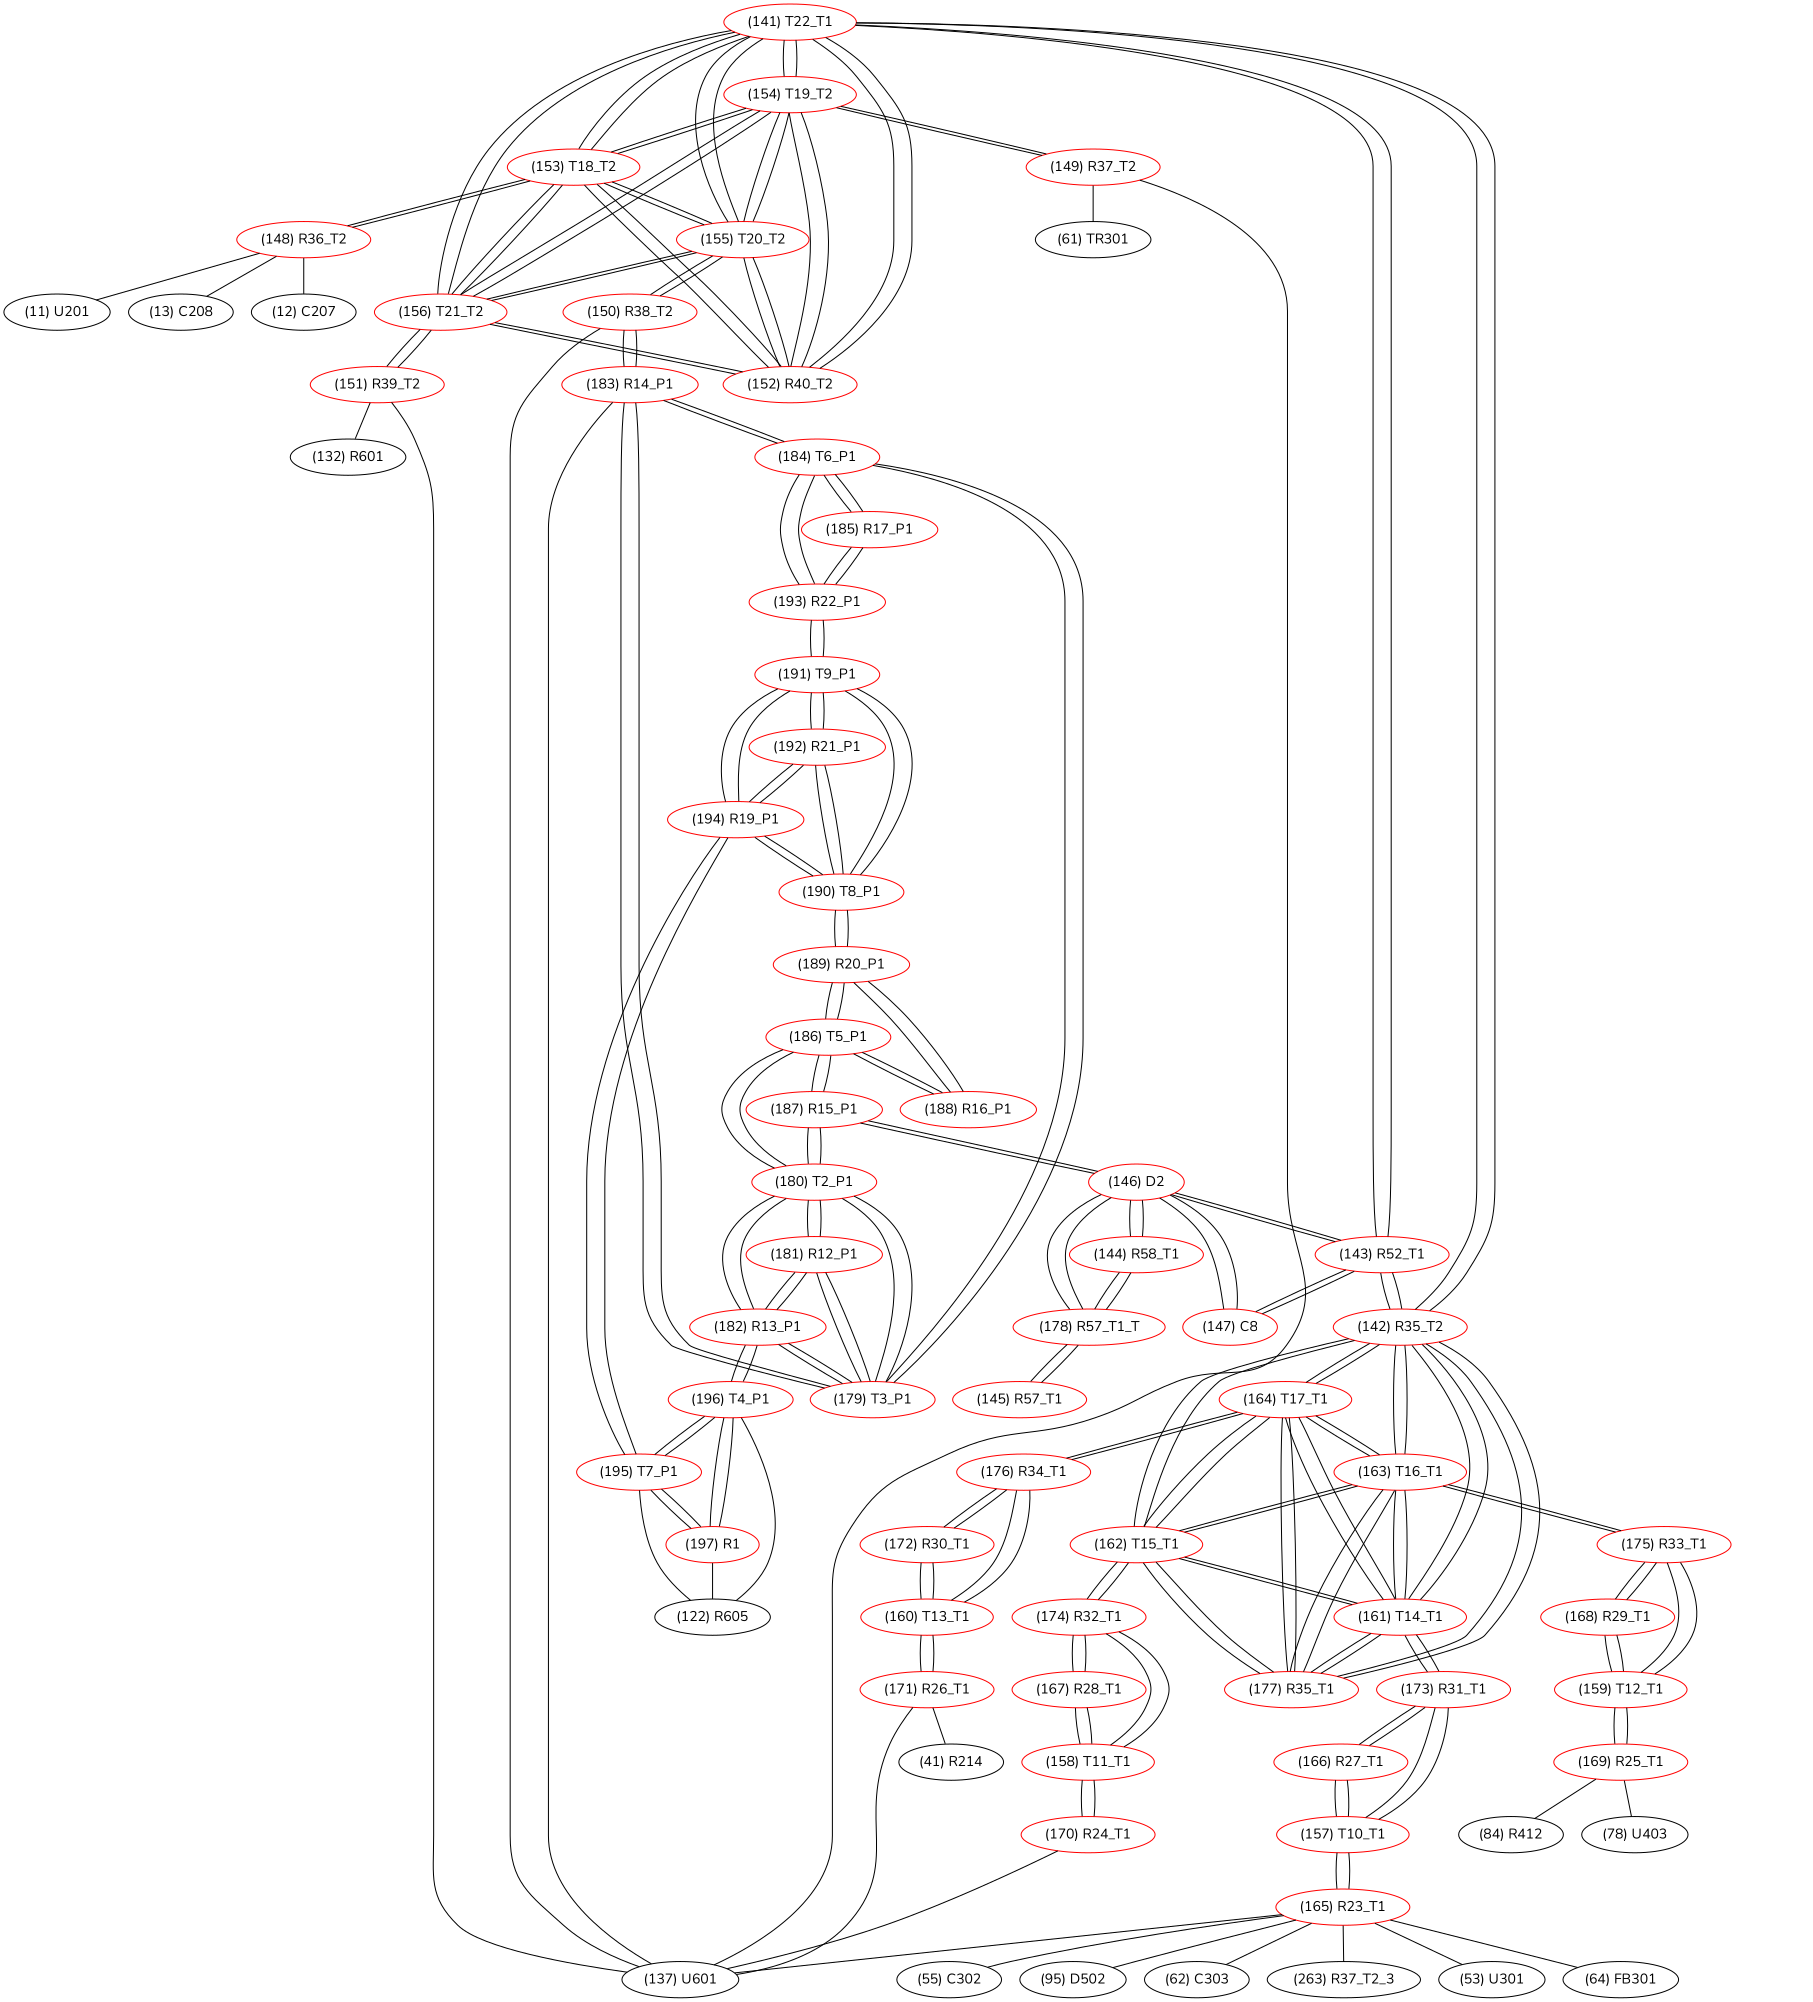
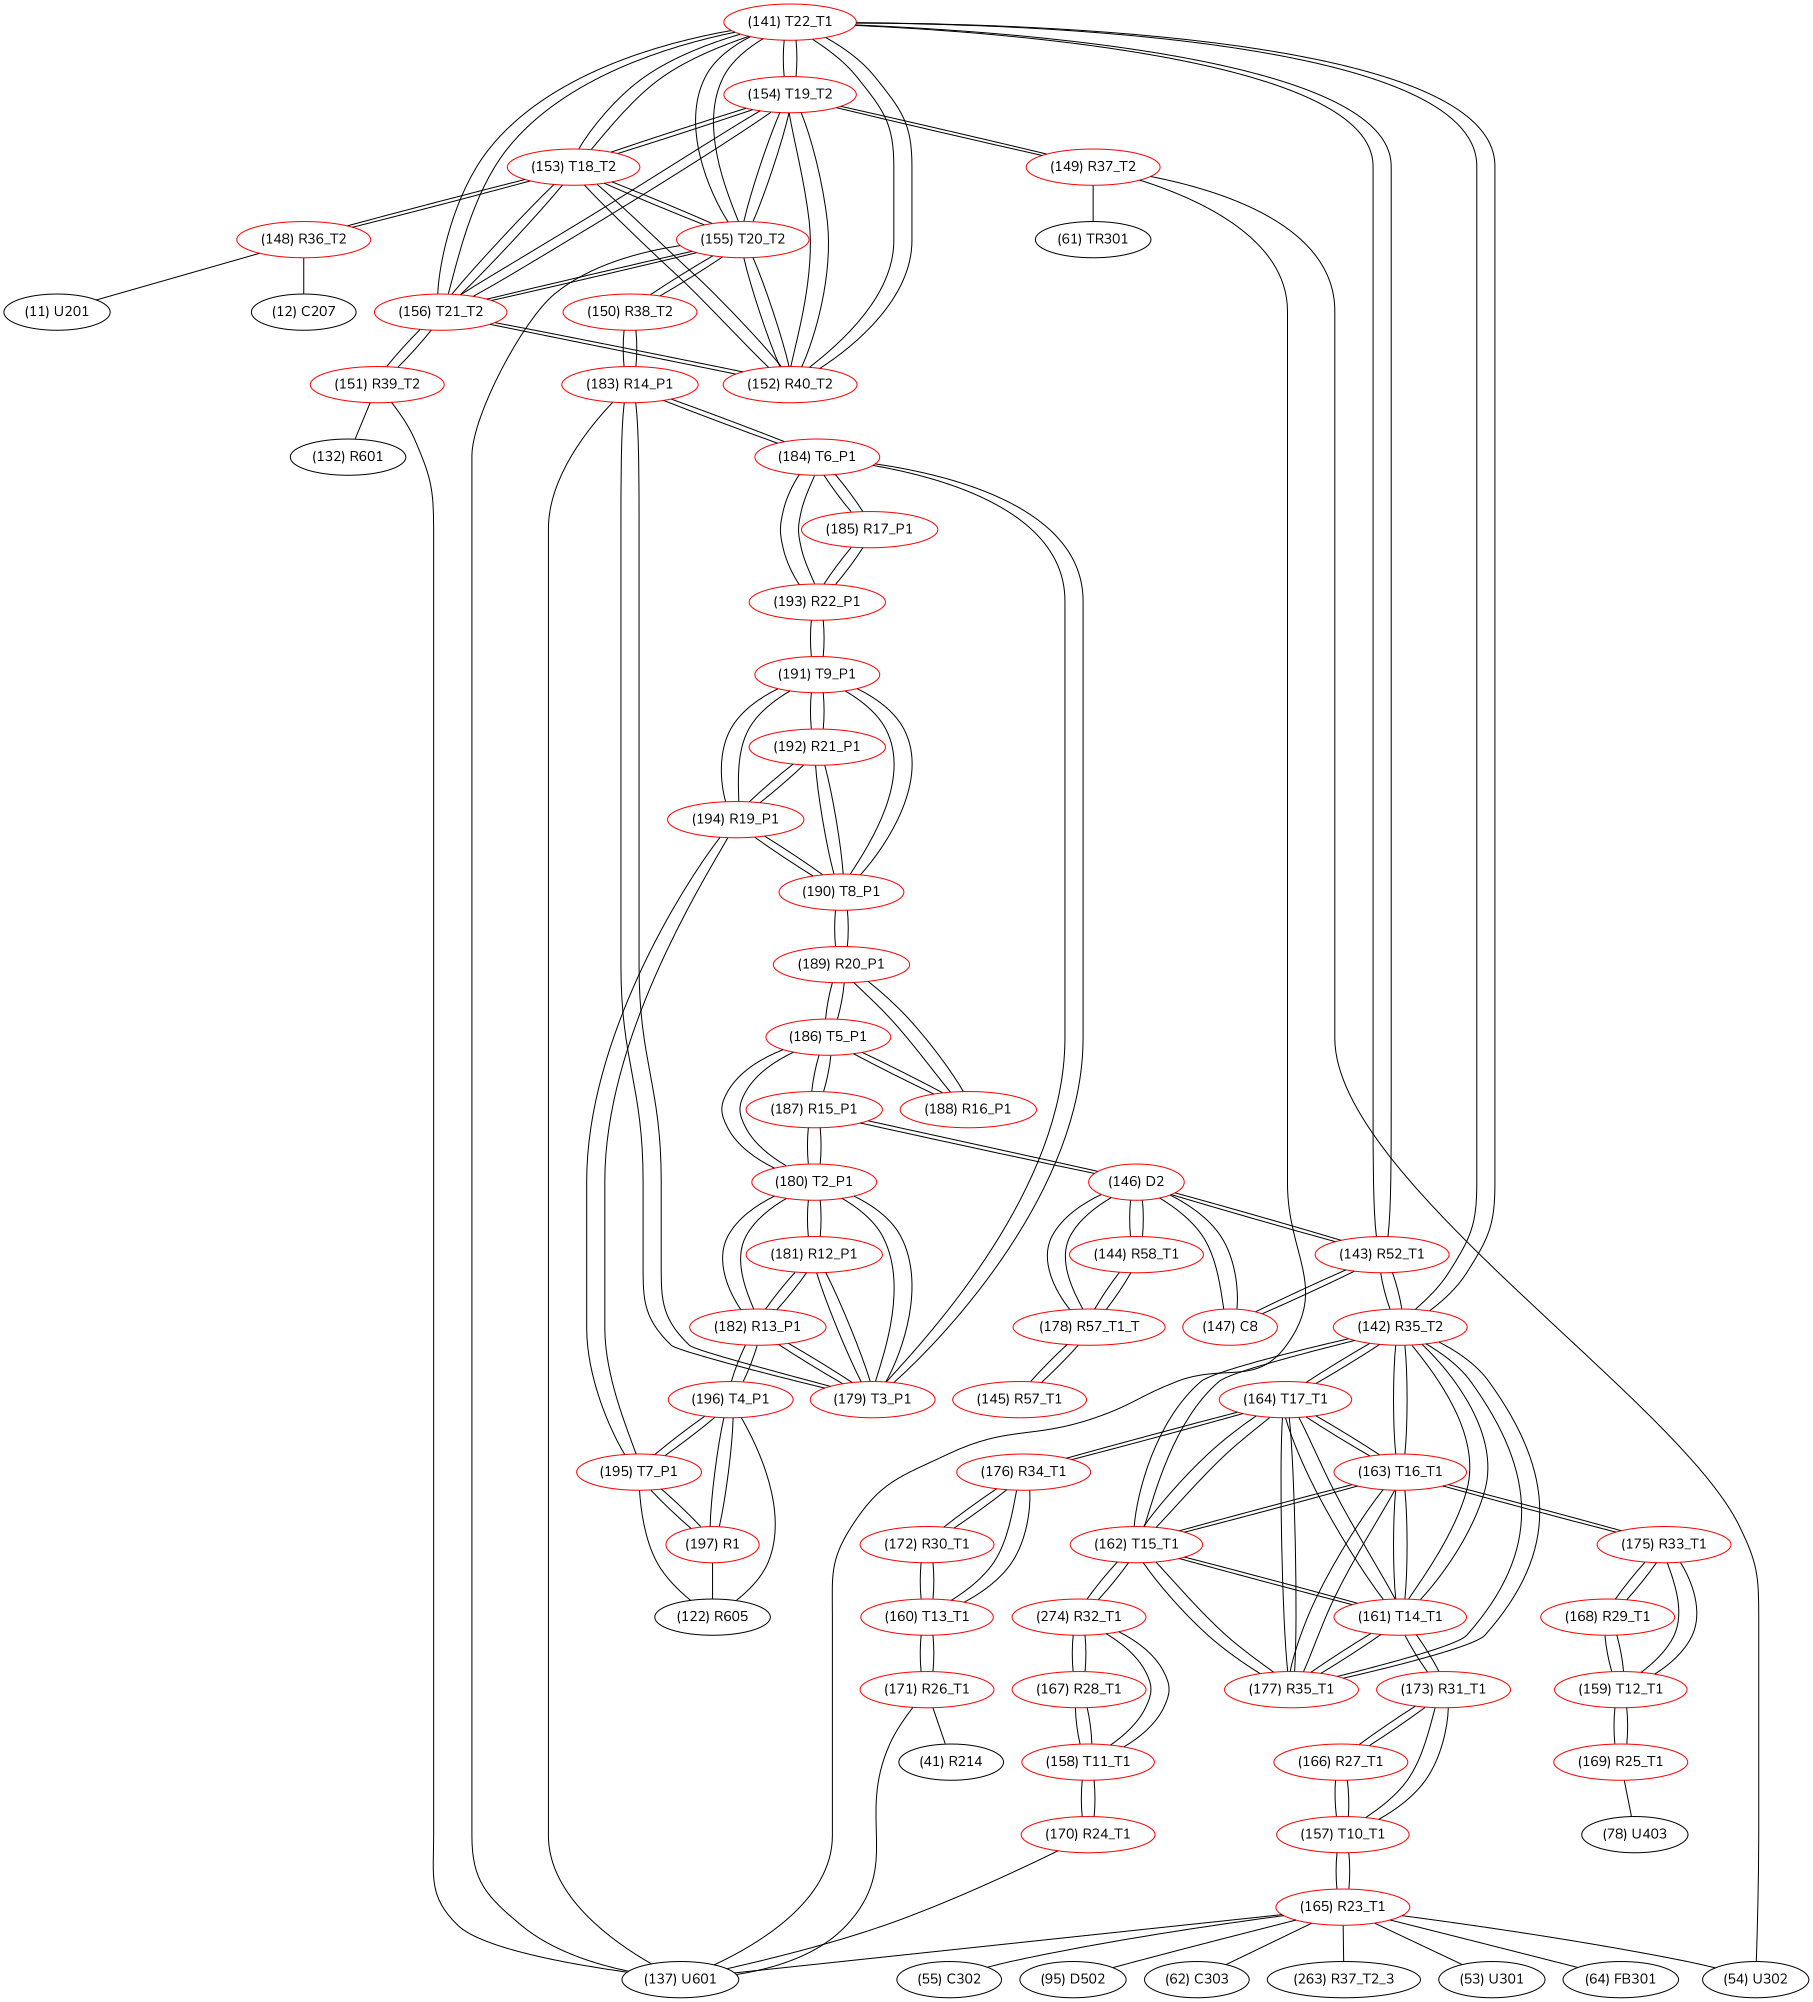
node "(13) C208": removed
edge "(150) R38_T2" -- "(137) U601": now "(155) T20_T2" -- "(137) U601"
node "(174) R32_T1": label "(174) R32_T1" -> "(274) R32_T1"
node "(84) R412": removed
node "(54) U302": added
